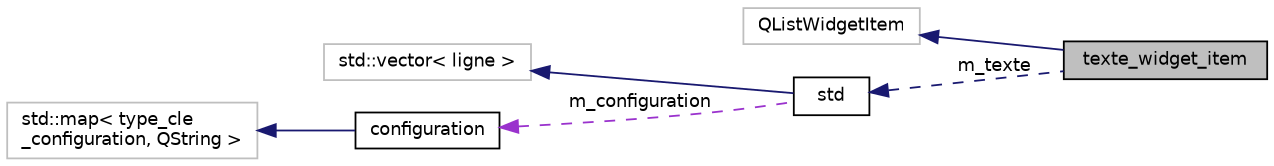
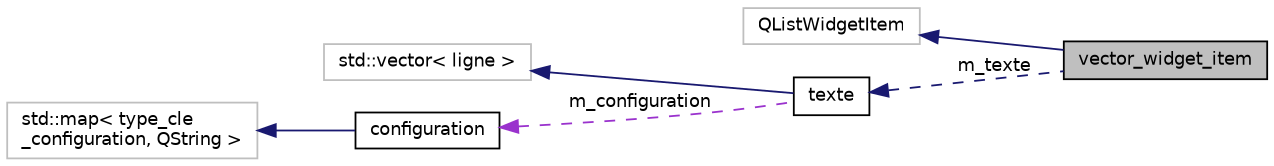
node "texte_widget_item": label "texte_widget_item" -> "vector_widget_item"
node "std": label "std" -> "texte"
